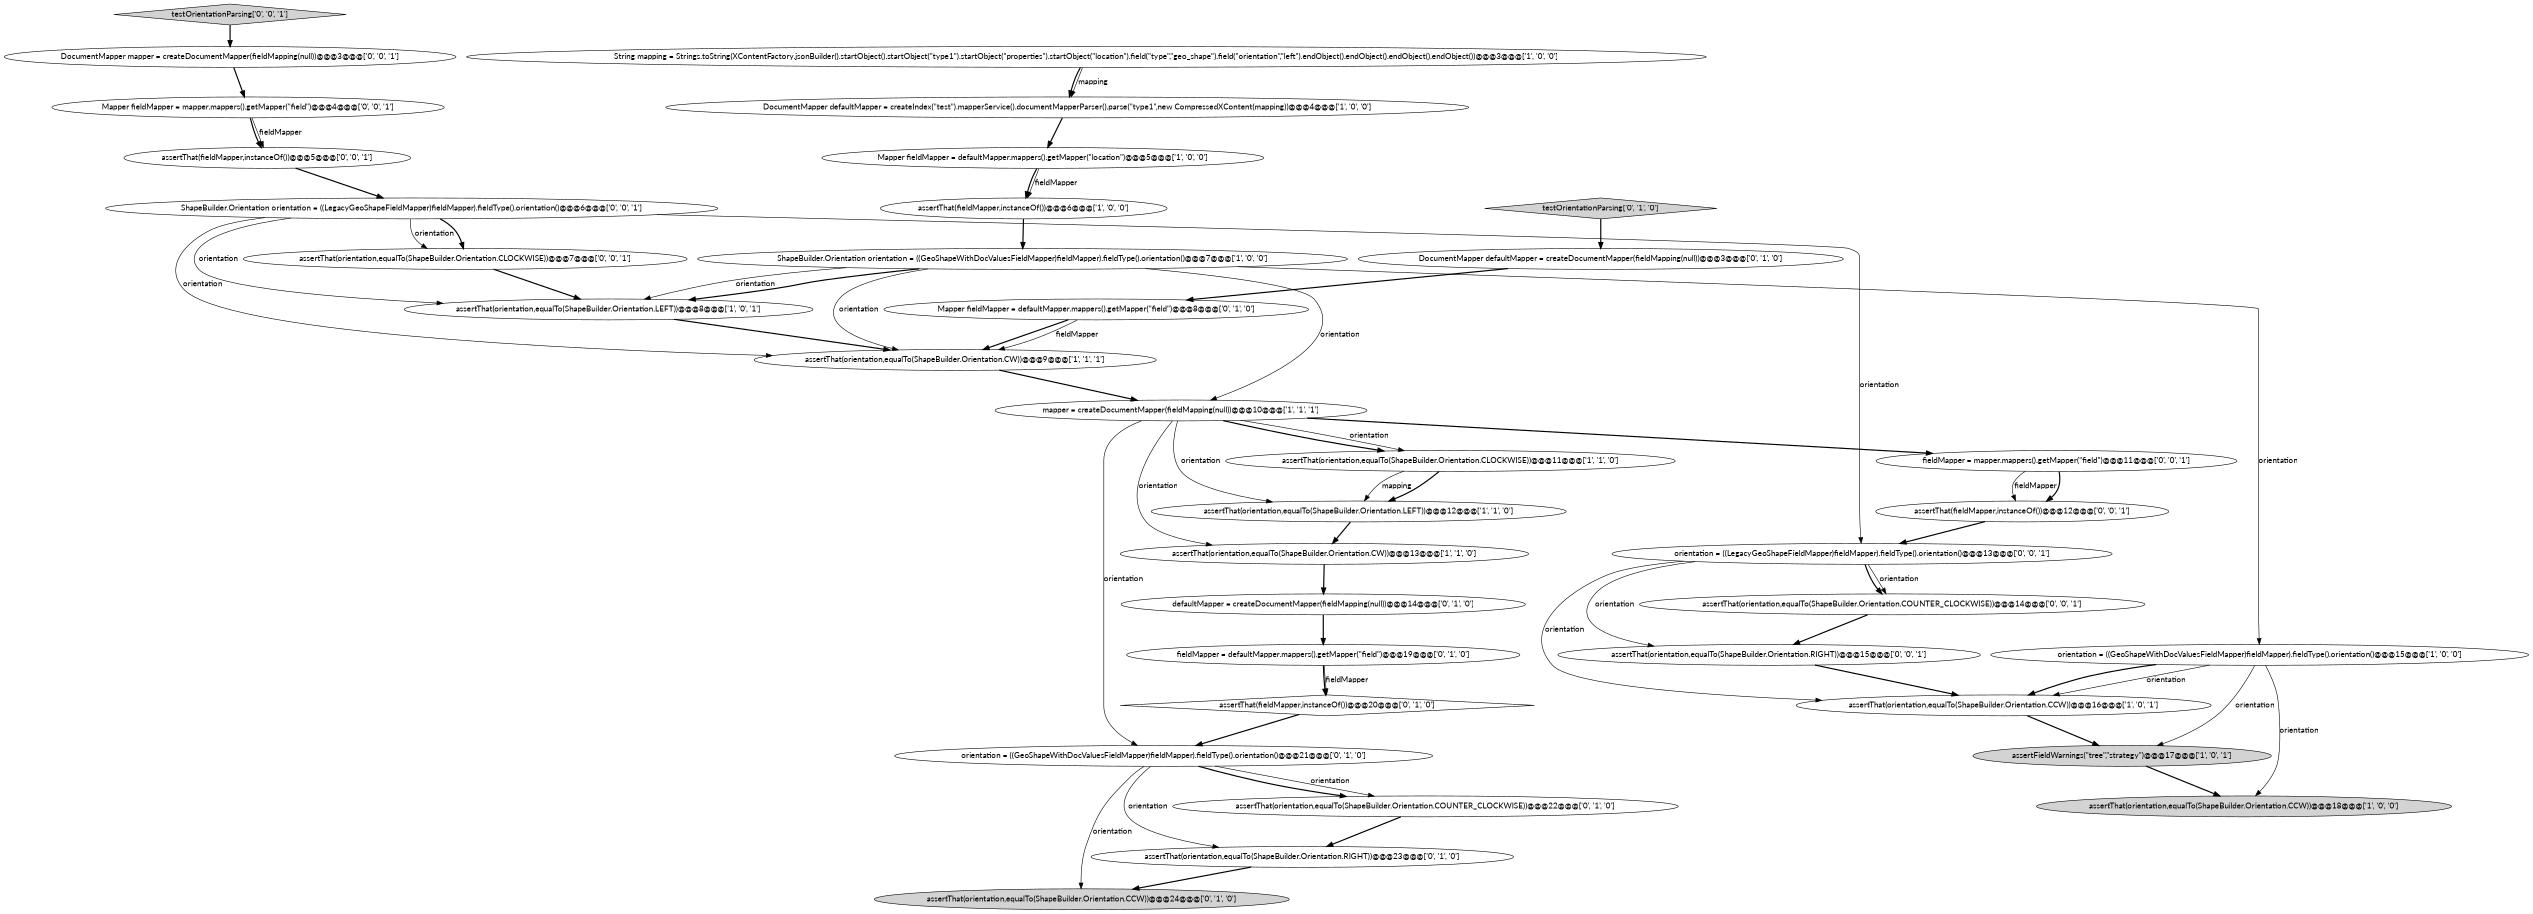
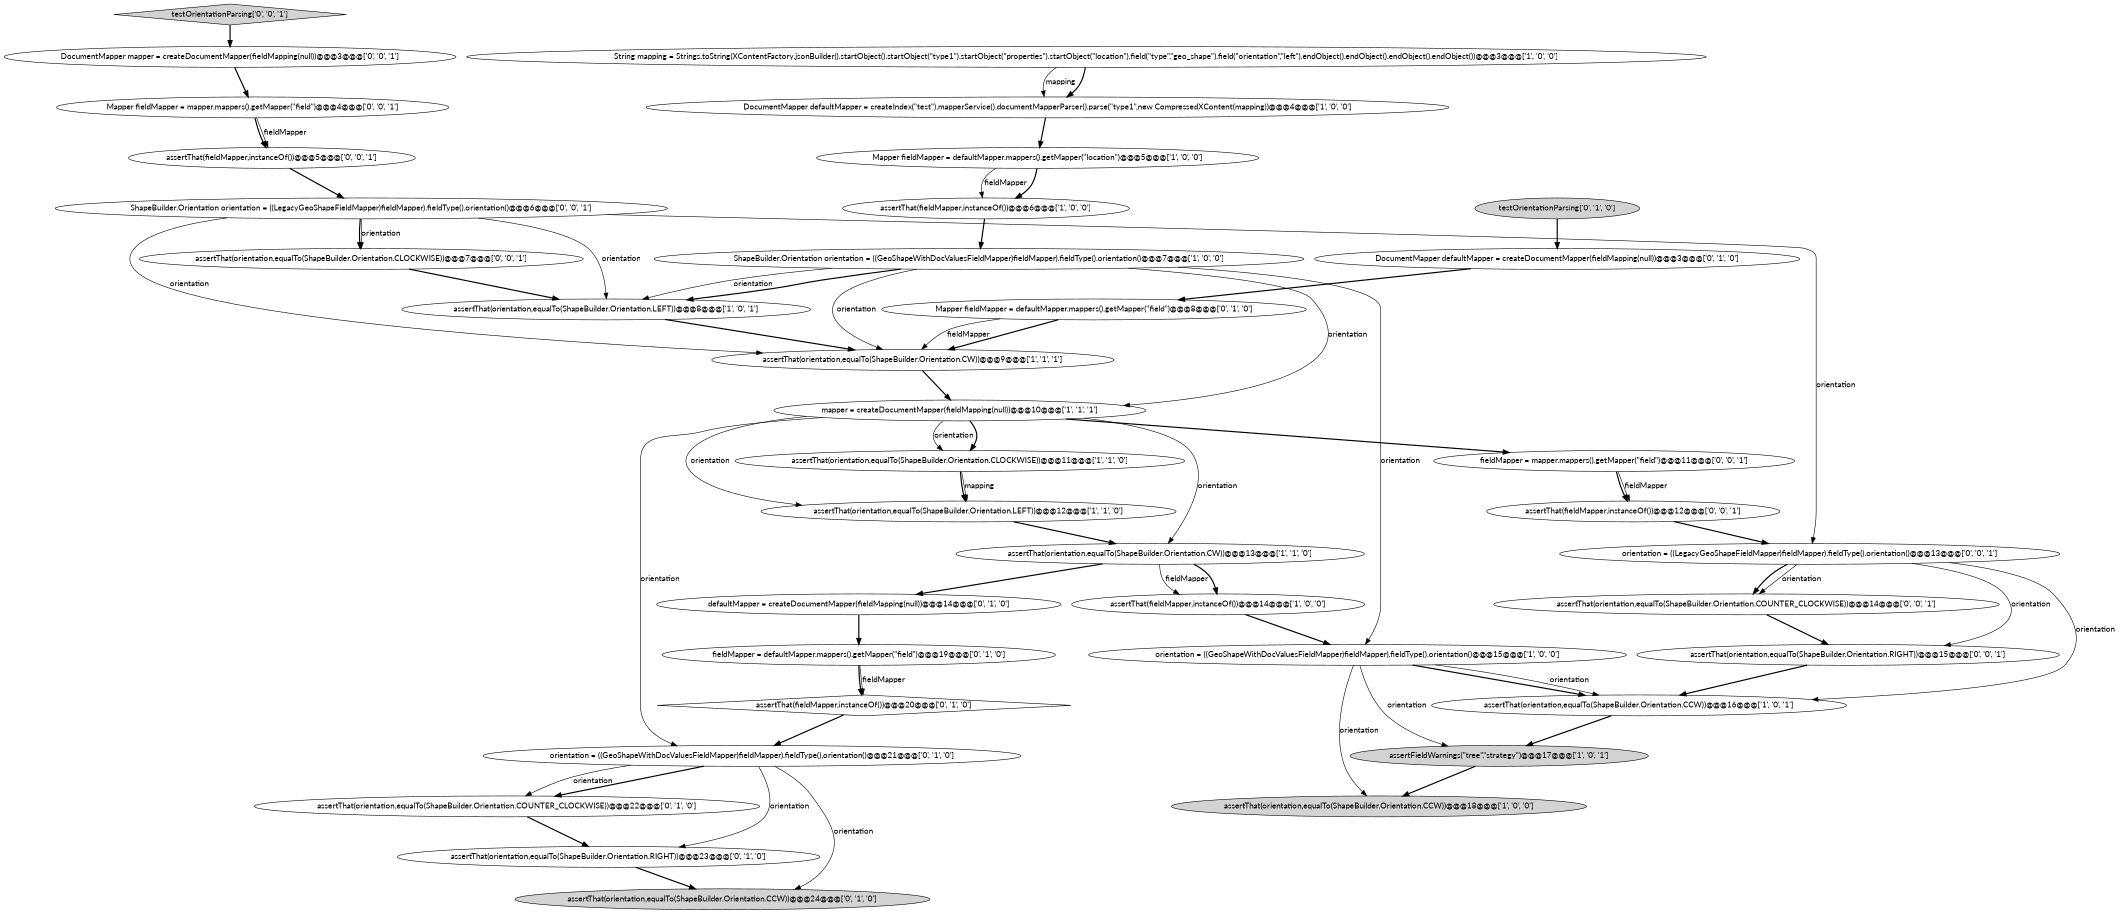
node "testOrientationParsing['0', '1', '0']": shape diamond -> ellipse
node "assertThat(fieldMapper,instanceOf())@@@14@@@['1', '0', '0']": added
